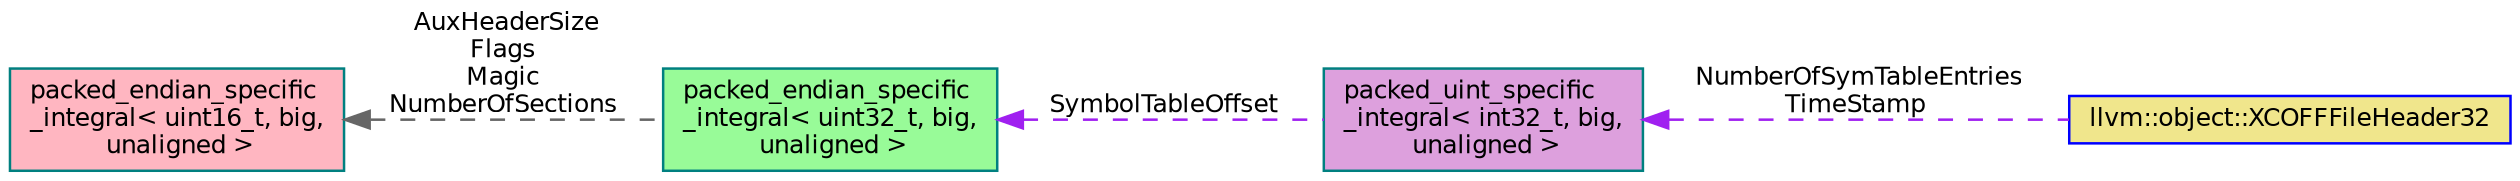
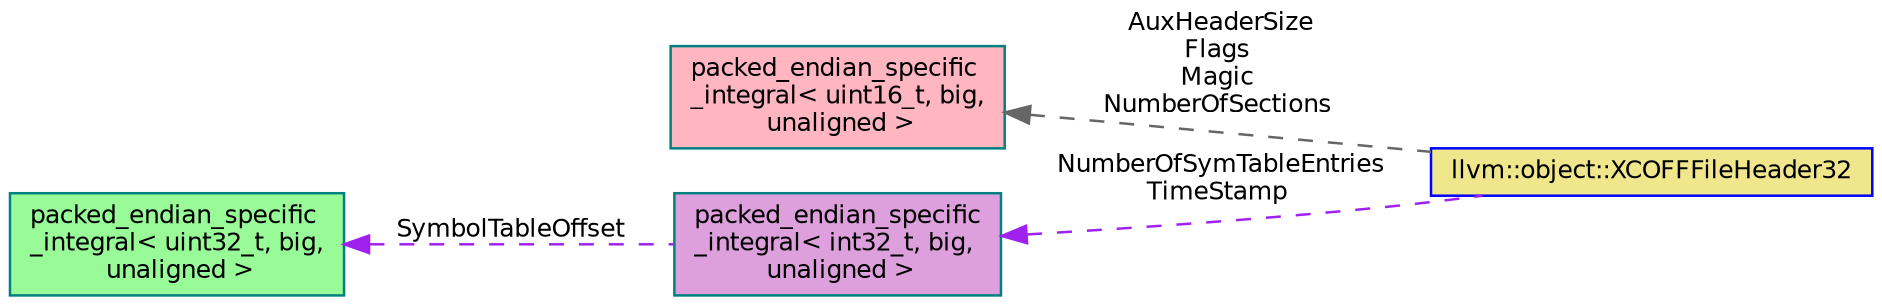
edge "packed_endian_specific _integral< uint32_t, big, unaligned >" -> "packed_endian_specific _integral< uint16_t, big, unaligned >": now "llvm::object::XCOFFFileHeader32" -> "packed_endian_specific _integral< uint16_t, big, unaligned >"
node "packed_uint_specific _integral< int32_t, big, unaligned >": label "packed_uint_specific _integral< int32_t, big, unaligned >" -> "packed_endian_specific _integral< int32_t, big, unaligned >"
